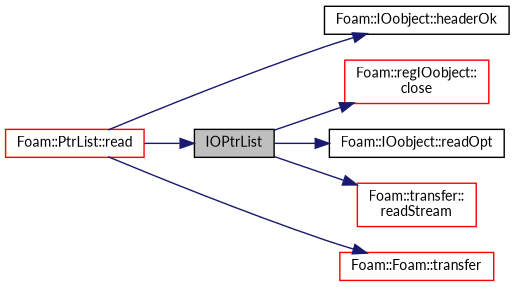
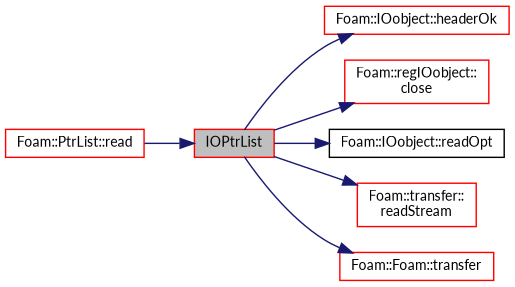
node "Foam::IOobject::headerOk": color black -> red
edge "Foam::PtrList::read" -> "Foam::IOobject::headerOk": now "IOPtrList" -> "Foam::IOobject::headerOk"
node "IOPtrList": color black -> red
edge "Foam::PtrList::read" -> "Foam::Foam::transfer": now "IOPtrList" -> "Foam::Foam::transfer"
